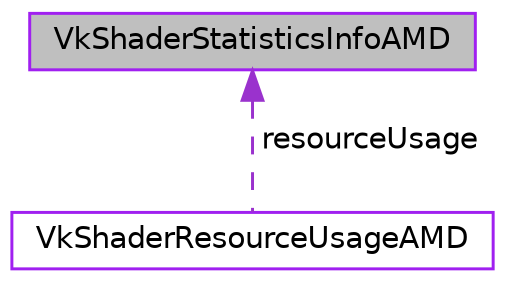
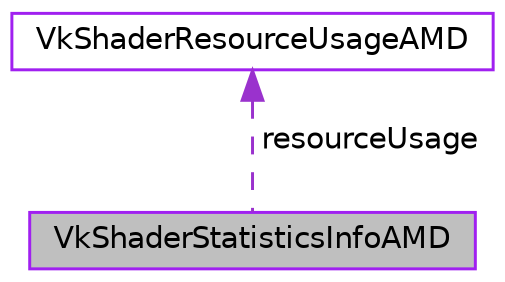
edge "VkShaderResourceUsageAMD" -> "VkShaderStatisticsInfoAMD": reversed
